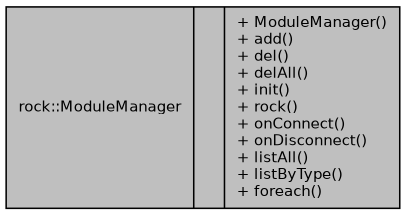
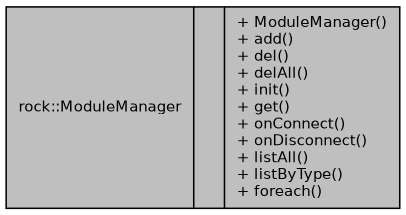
node "rock::ModuleManager": text "+ rock()" -> "+ get()"
